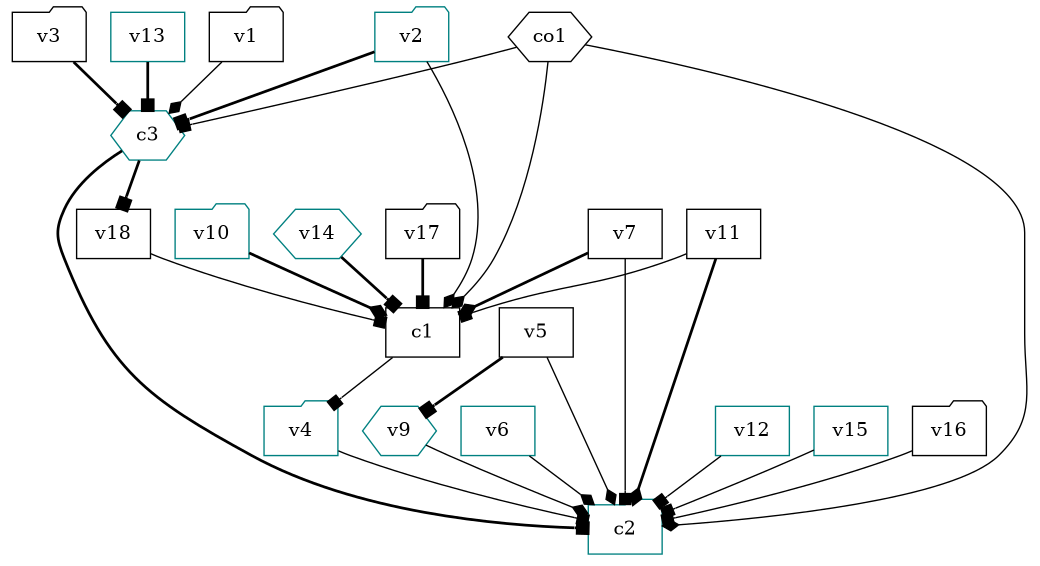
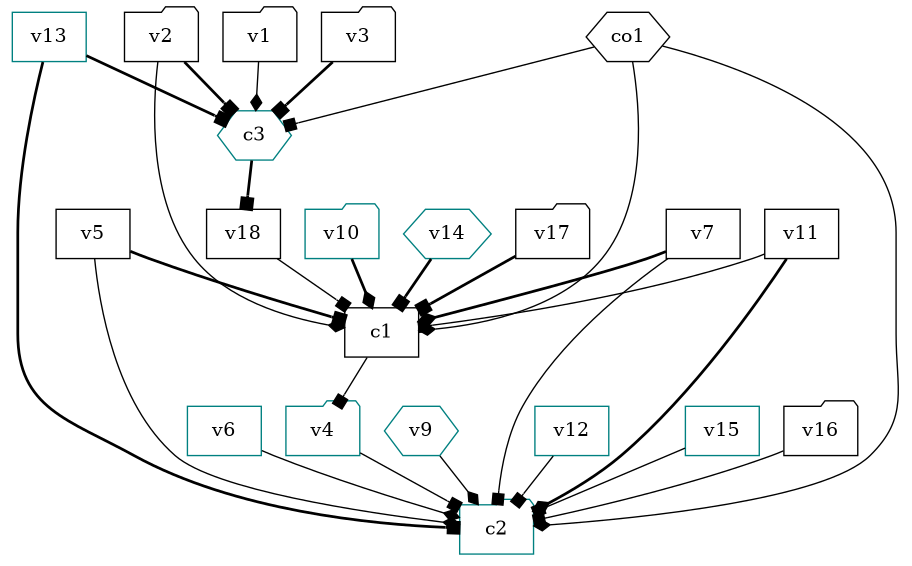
node "v2": color teal -> black
edge "v5" -> "v9": now "v5" -> "c1"
edge "c3" -> "c2": now "v13" -> "c2"
